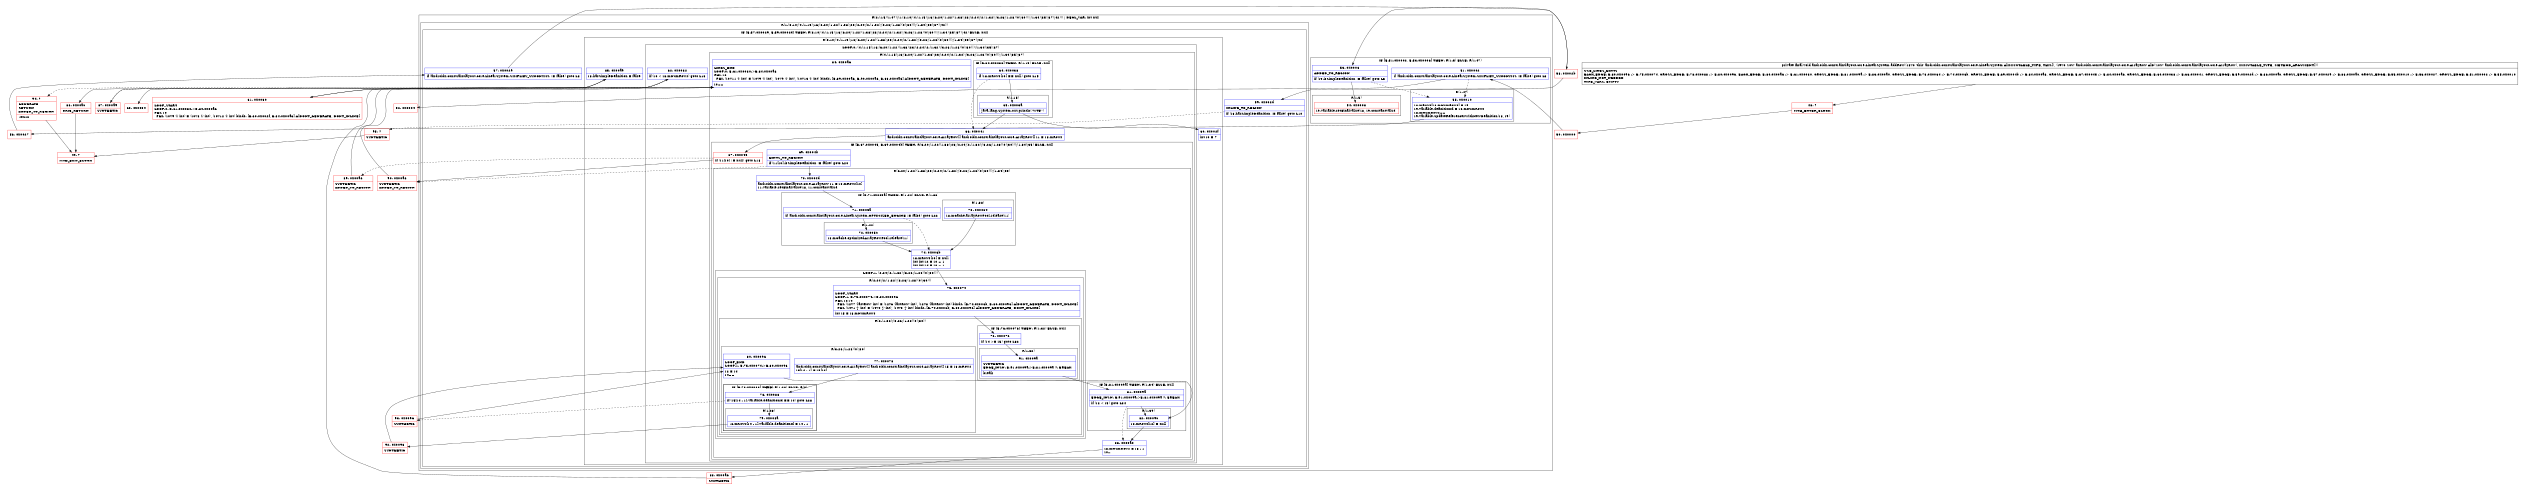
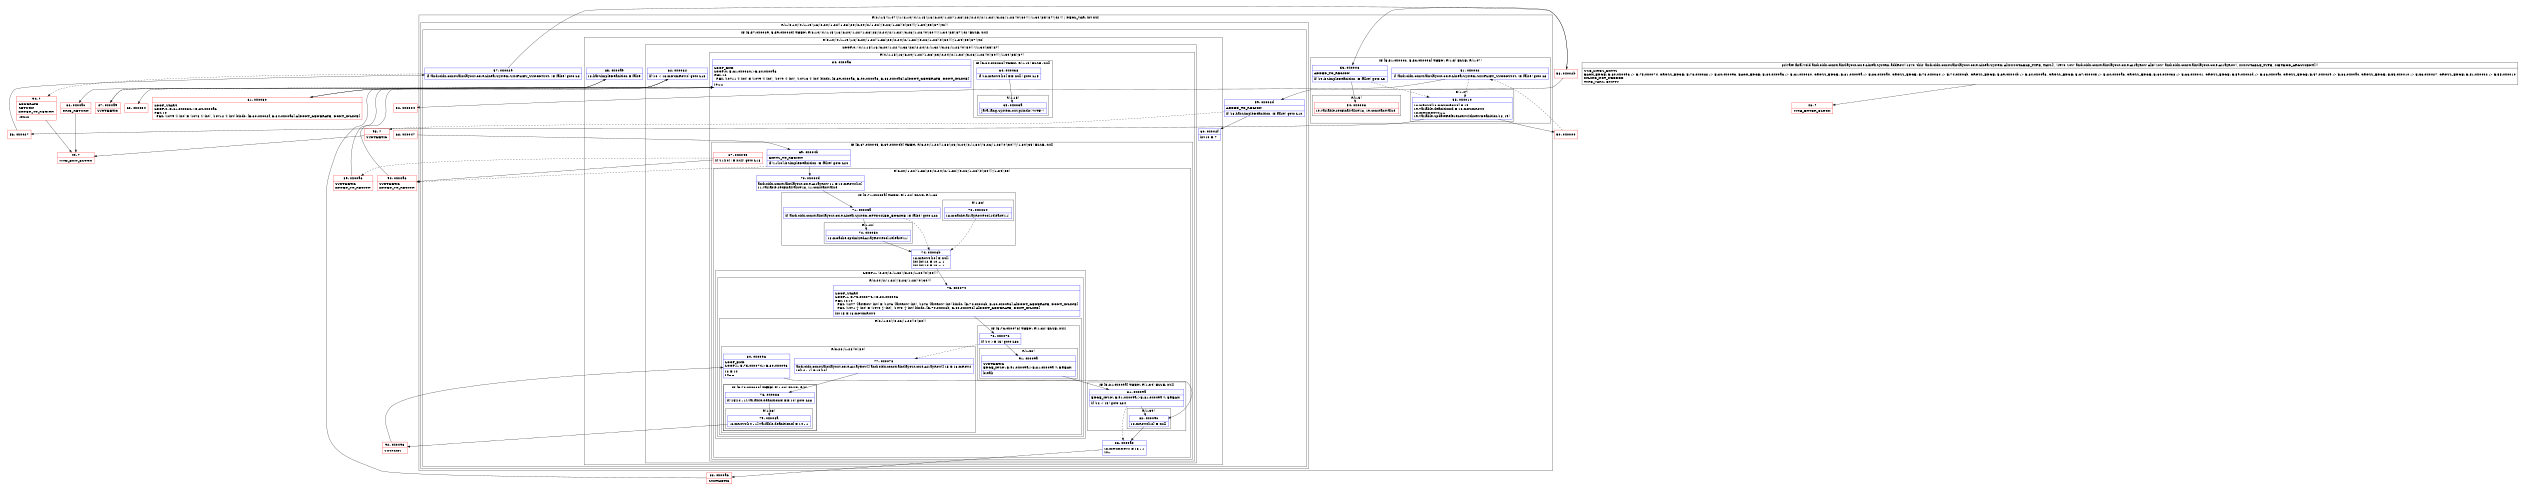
node "84: 0x00a6": text "LINES_END" -> "LOOP_END"
edge "85: 0x00a9" -> "94: ?": now "57: 0x0029" -> "94: ?"
edge "50: 0x0000" -> "51: 0x0002": style solid -> dashed
node "59: 0x002d": text "INLINE_TO_REGION" -> "ADDED_TO_REGION"
edge "48: ?" -> "50: 0x0000": now "55: 0x0010" -> "50: 0x0000"
edge "65: 0x003a" -> "60: 0x002f": now "59: 0x002d" -> "60: 0x002f"
node "68: 0x0047": added
node "66: 0x0041": removed
edge "73: 0x0064" -> "74: 0x006b": style solid -> dashed
edge "76: 0x0076" -> "77: 0x0078": added
node "93: 0x0096": removed
node "92: 0x0096": text "SYNTHETIC" -> "SIMPLIFY"
